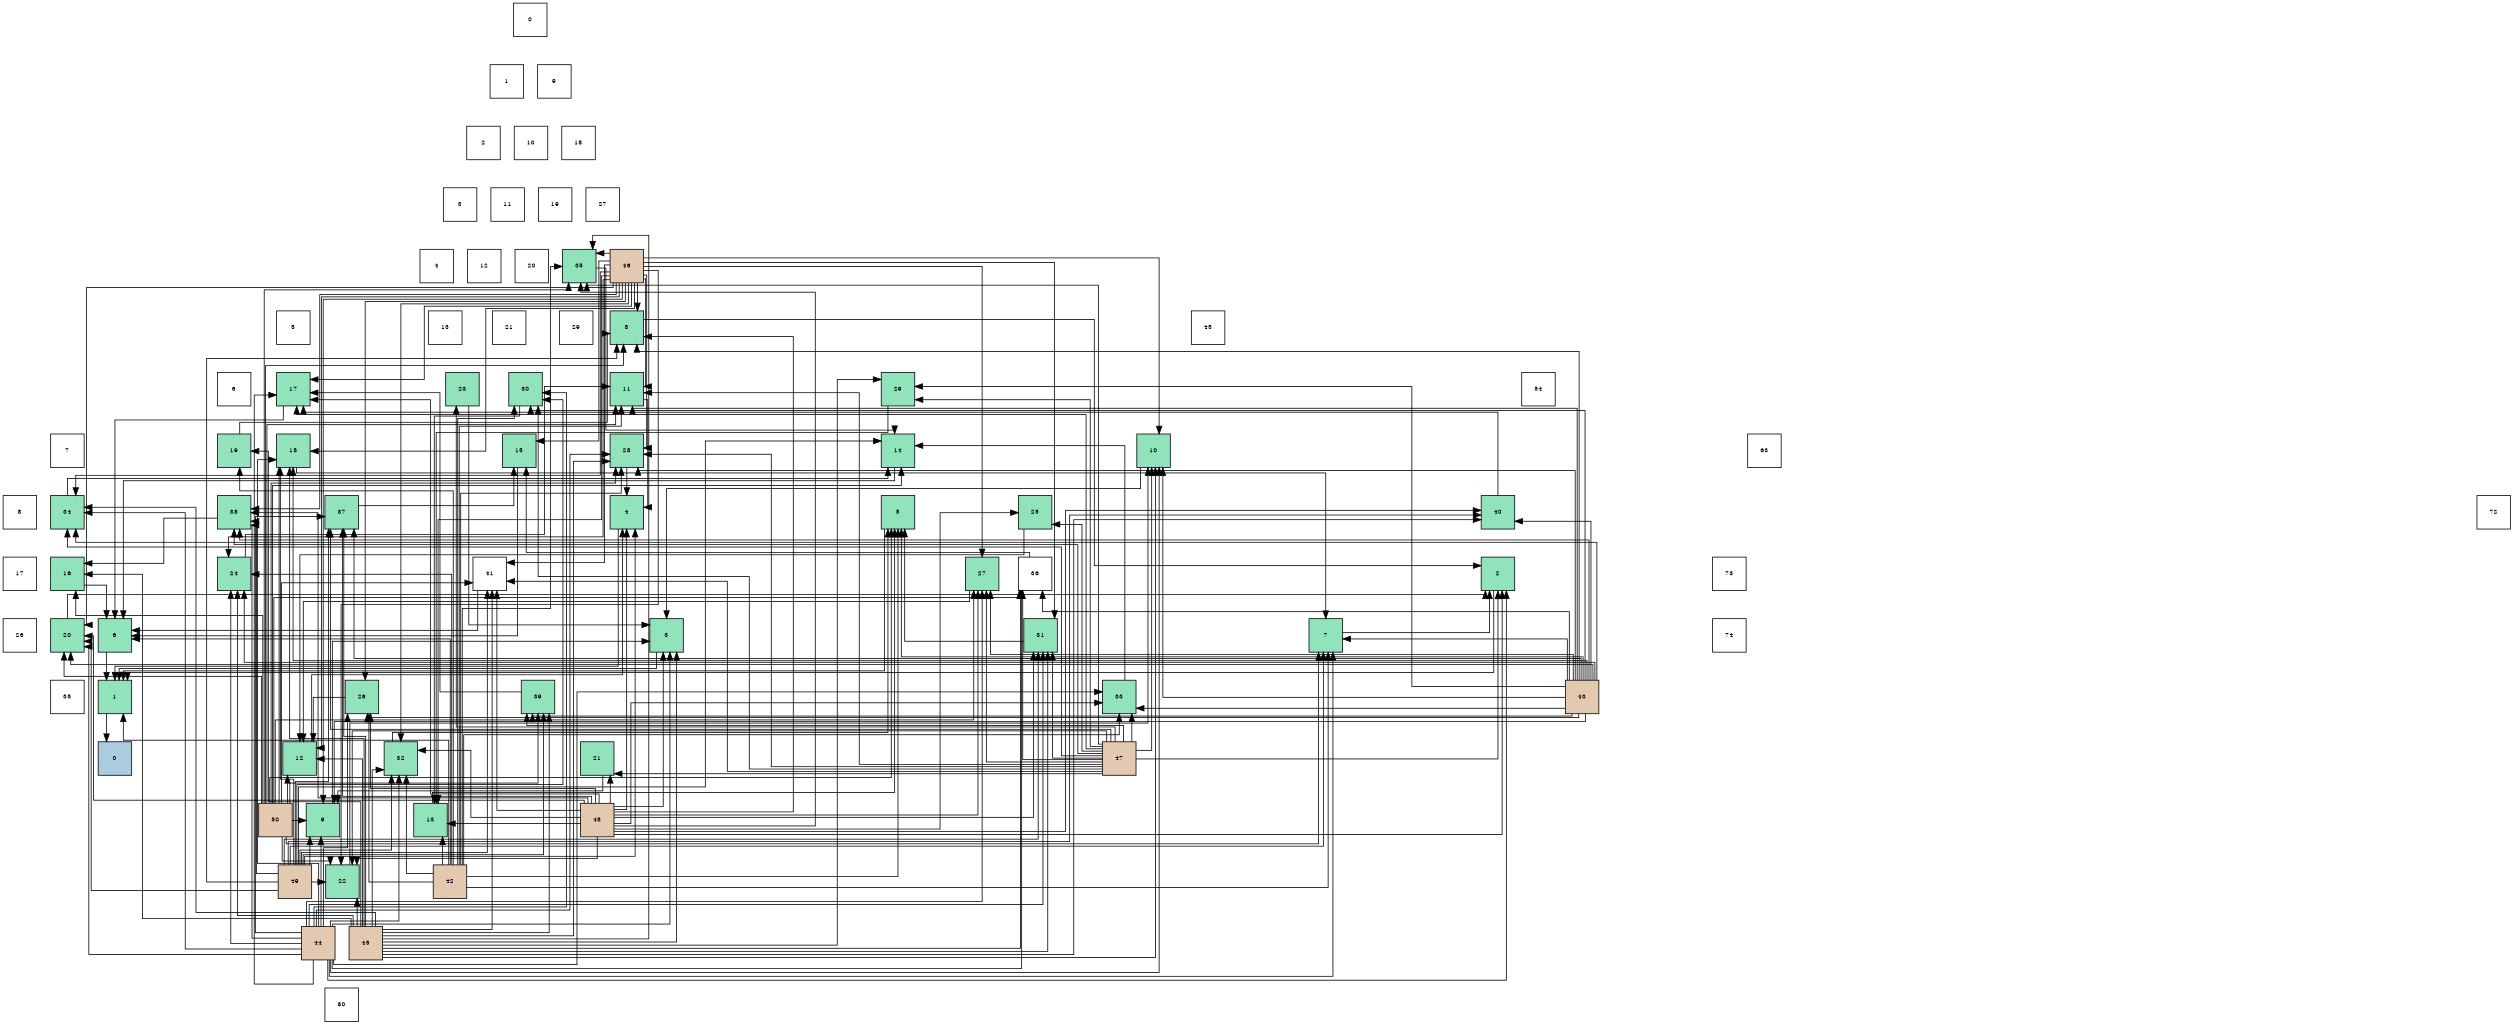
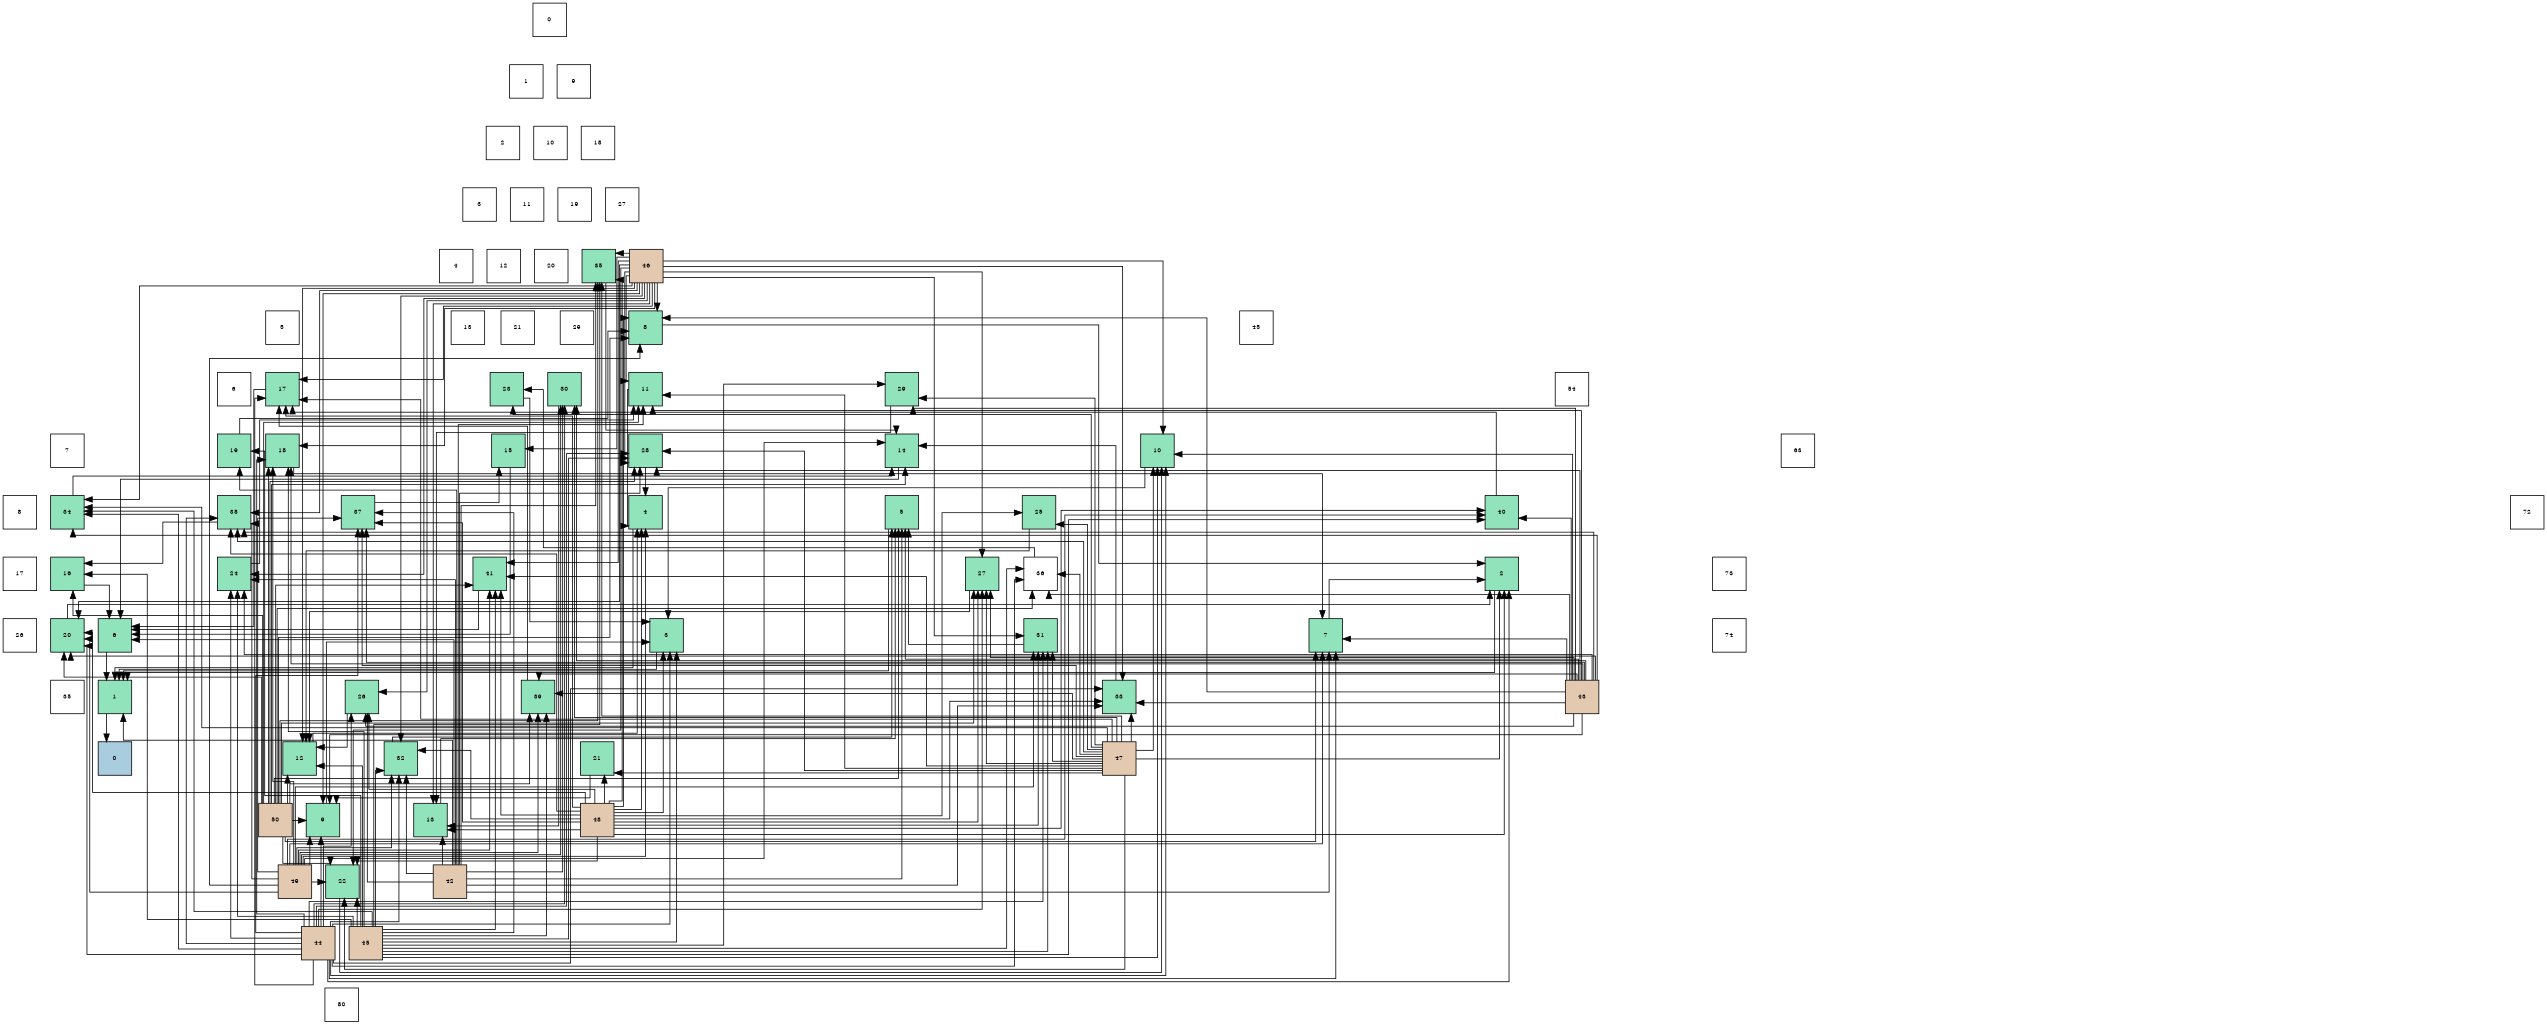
edge "46" -> "33": added
edge "36" -> "15": now "36" -> "23"
node "41": fillcolor #ffffff -> #91e3bb
